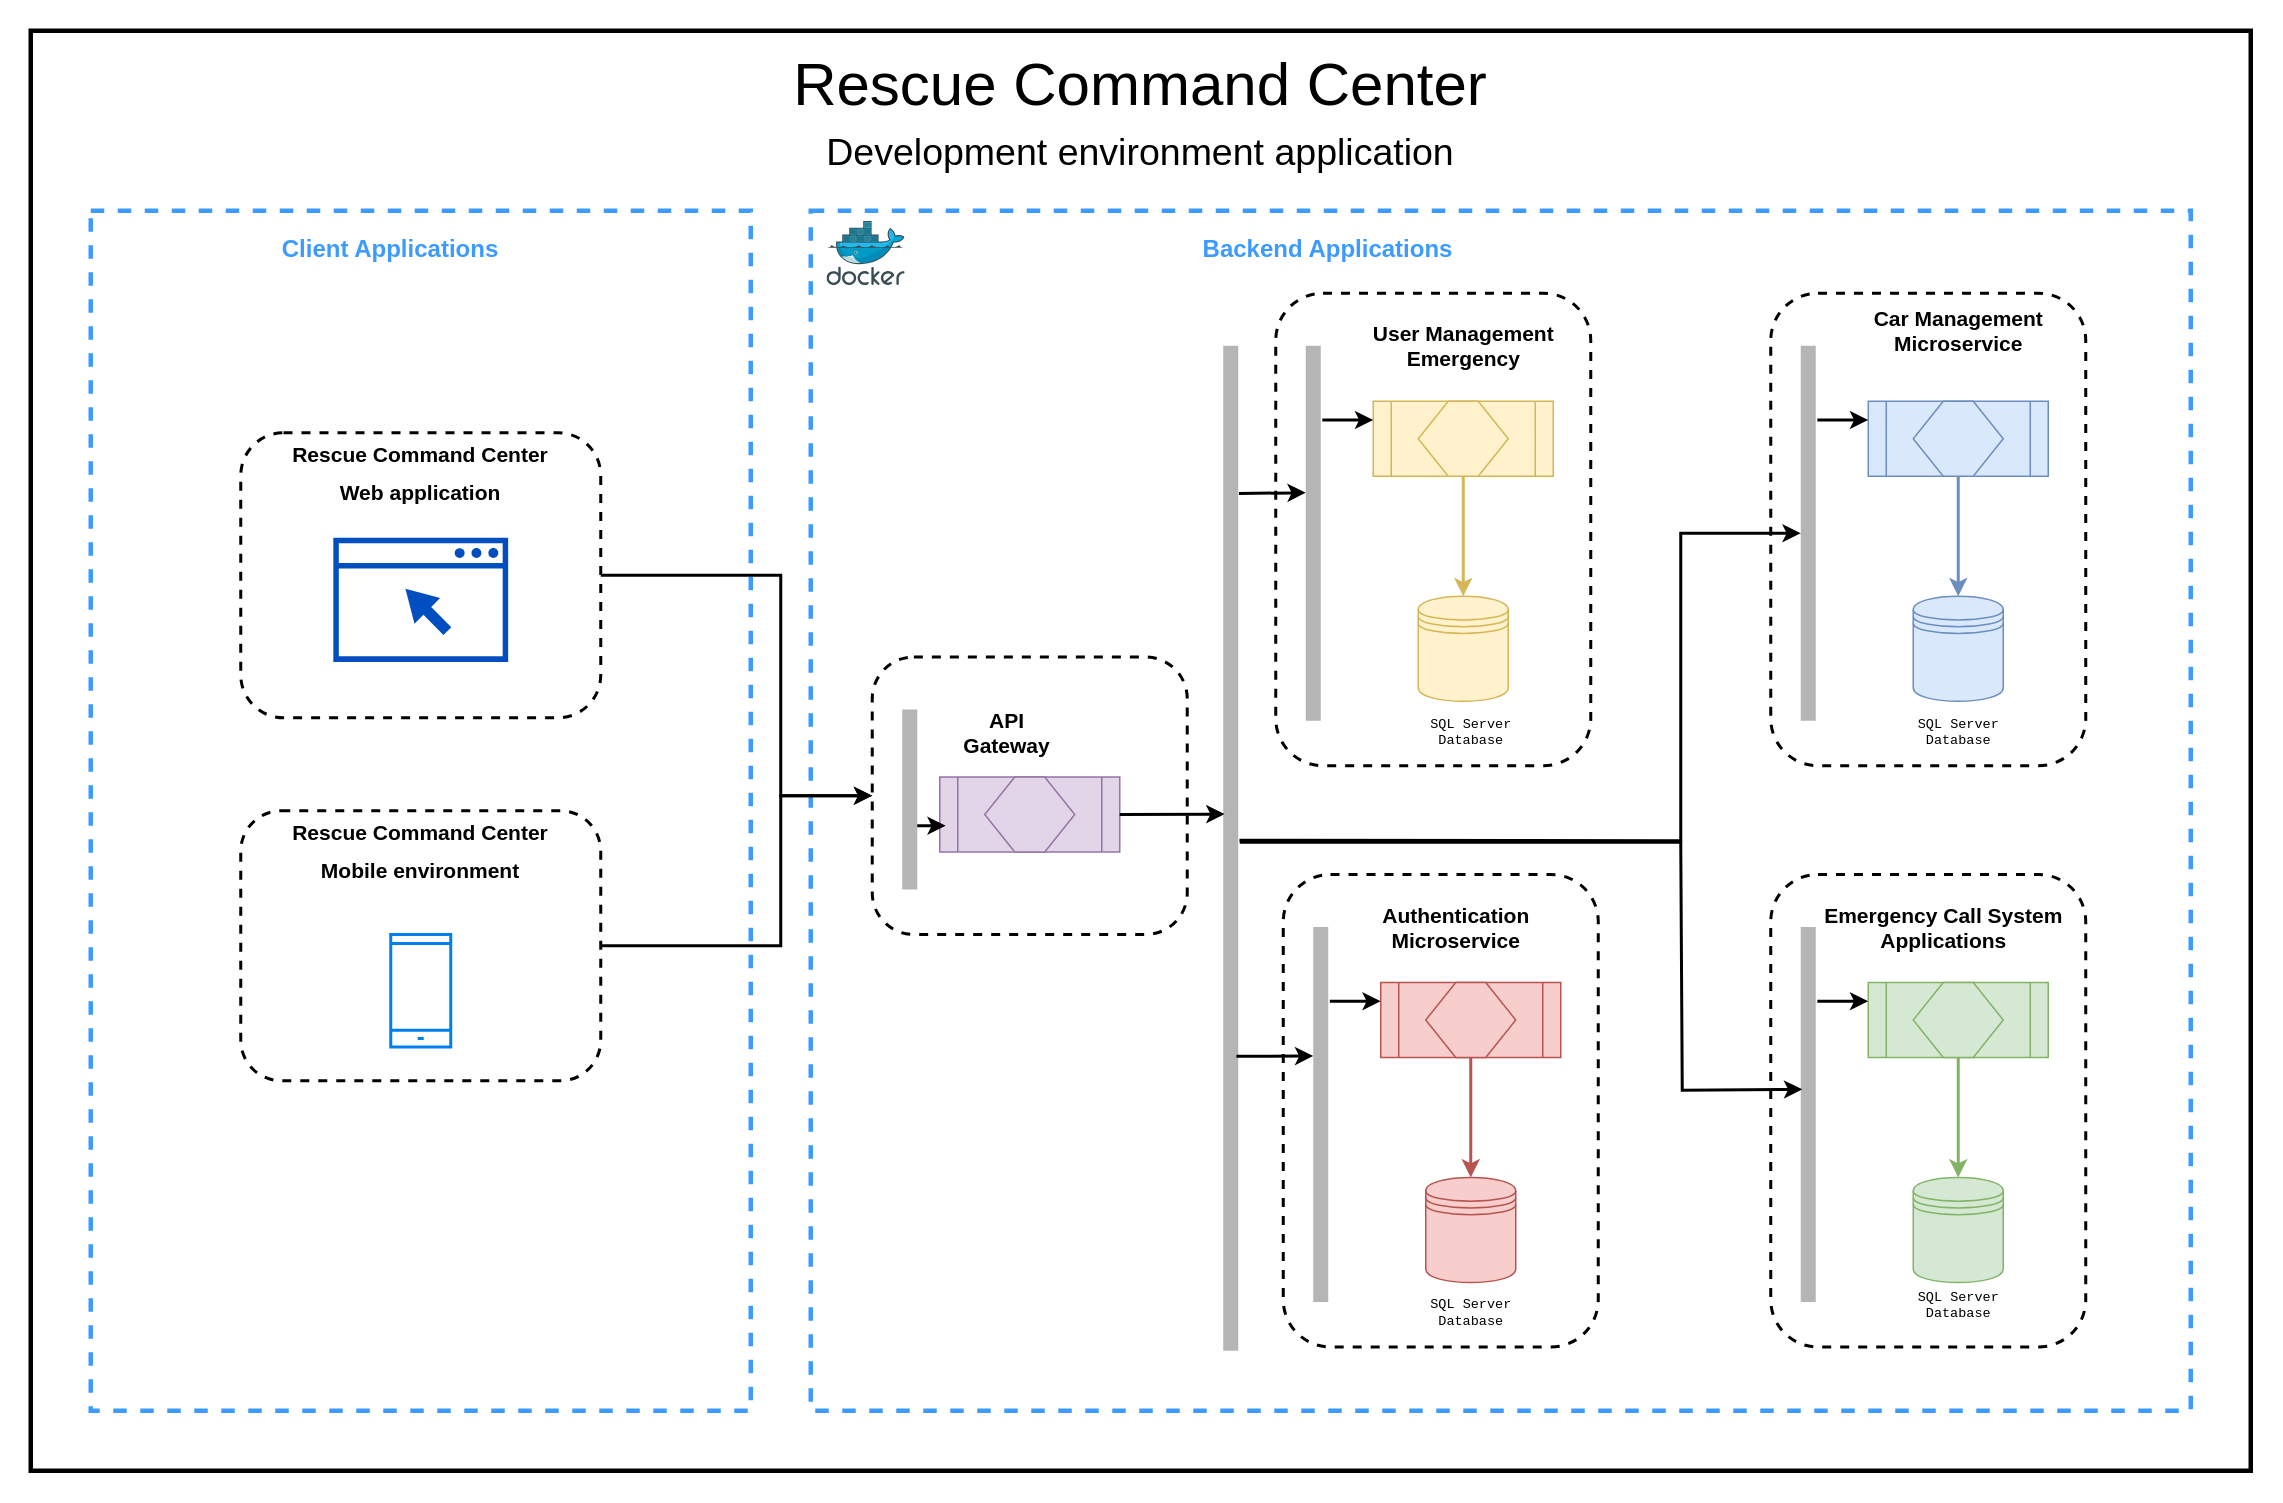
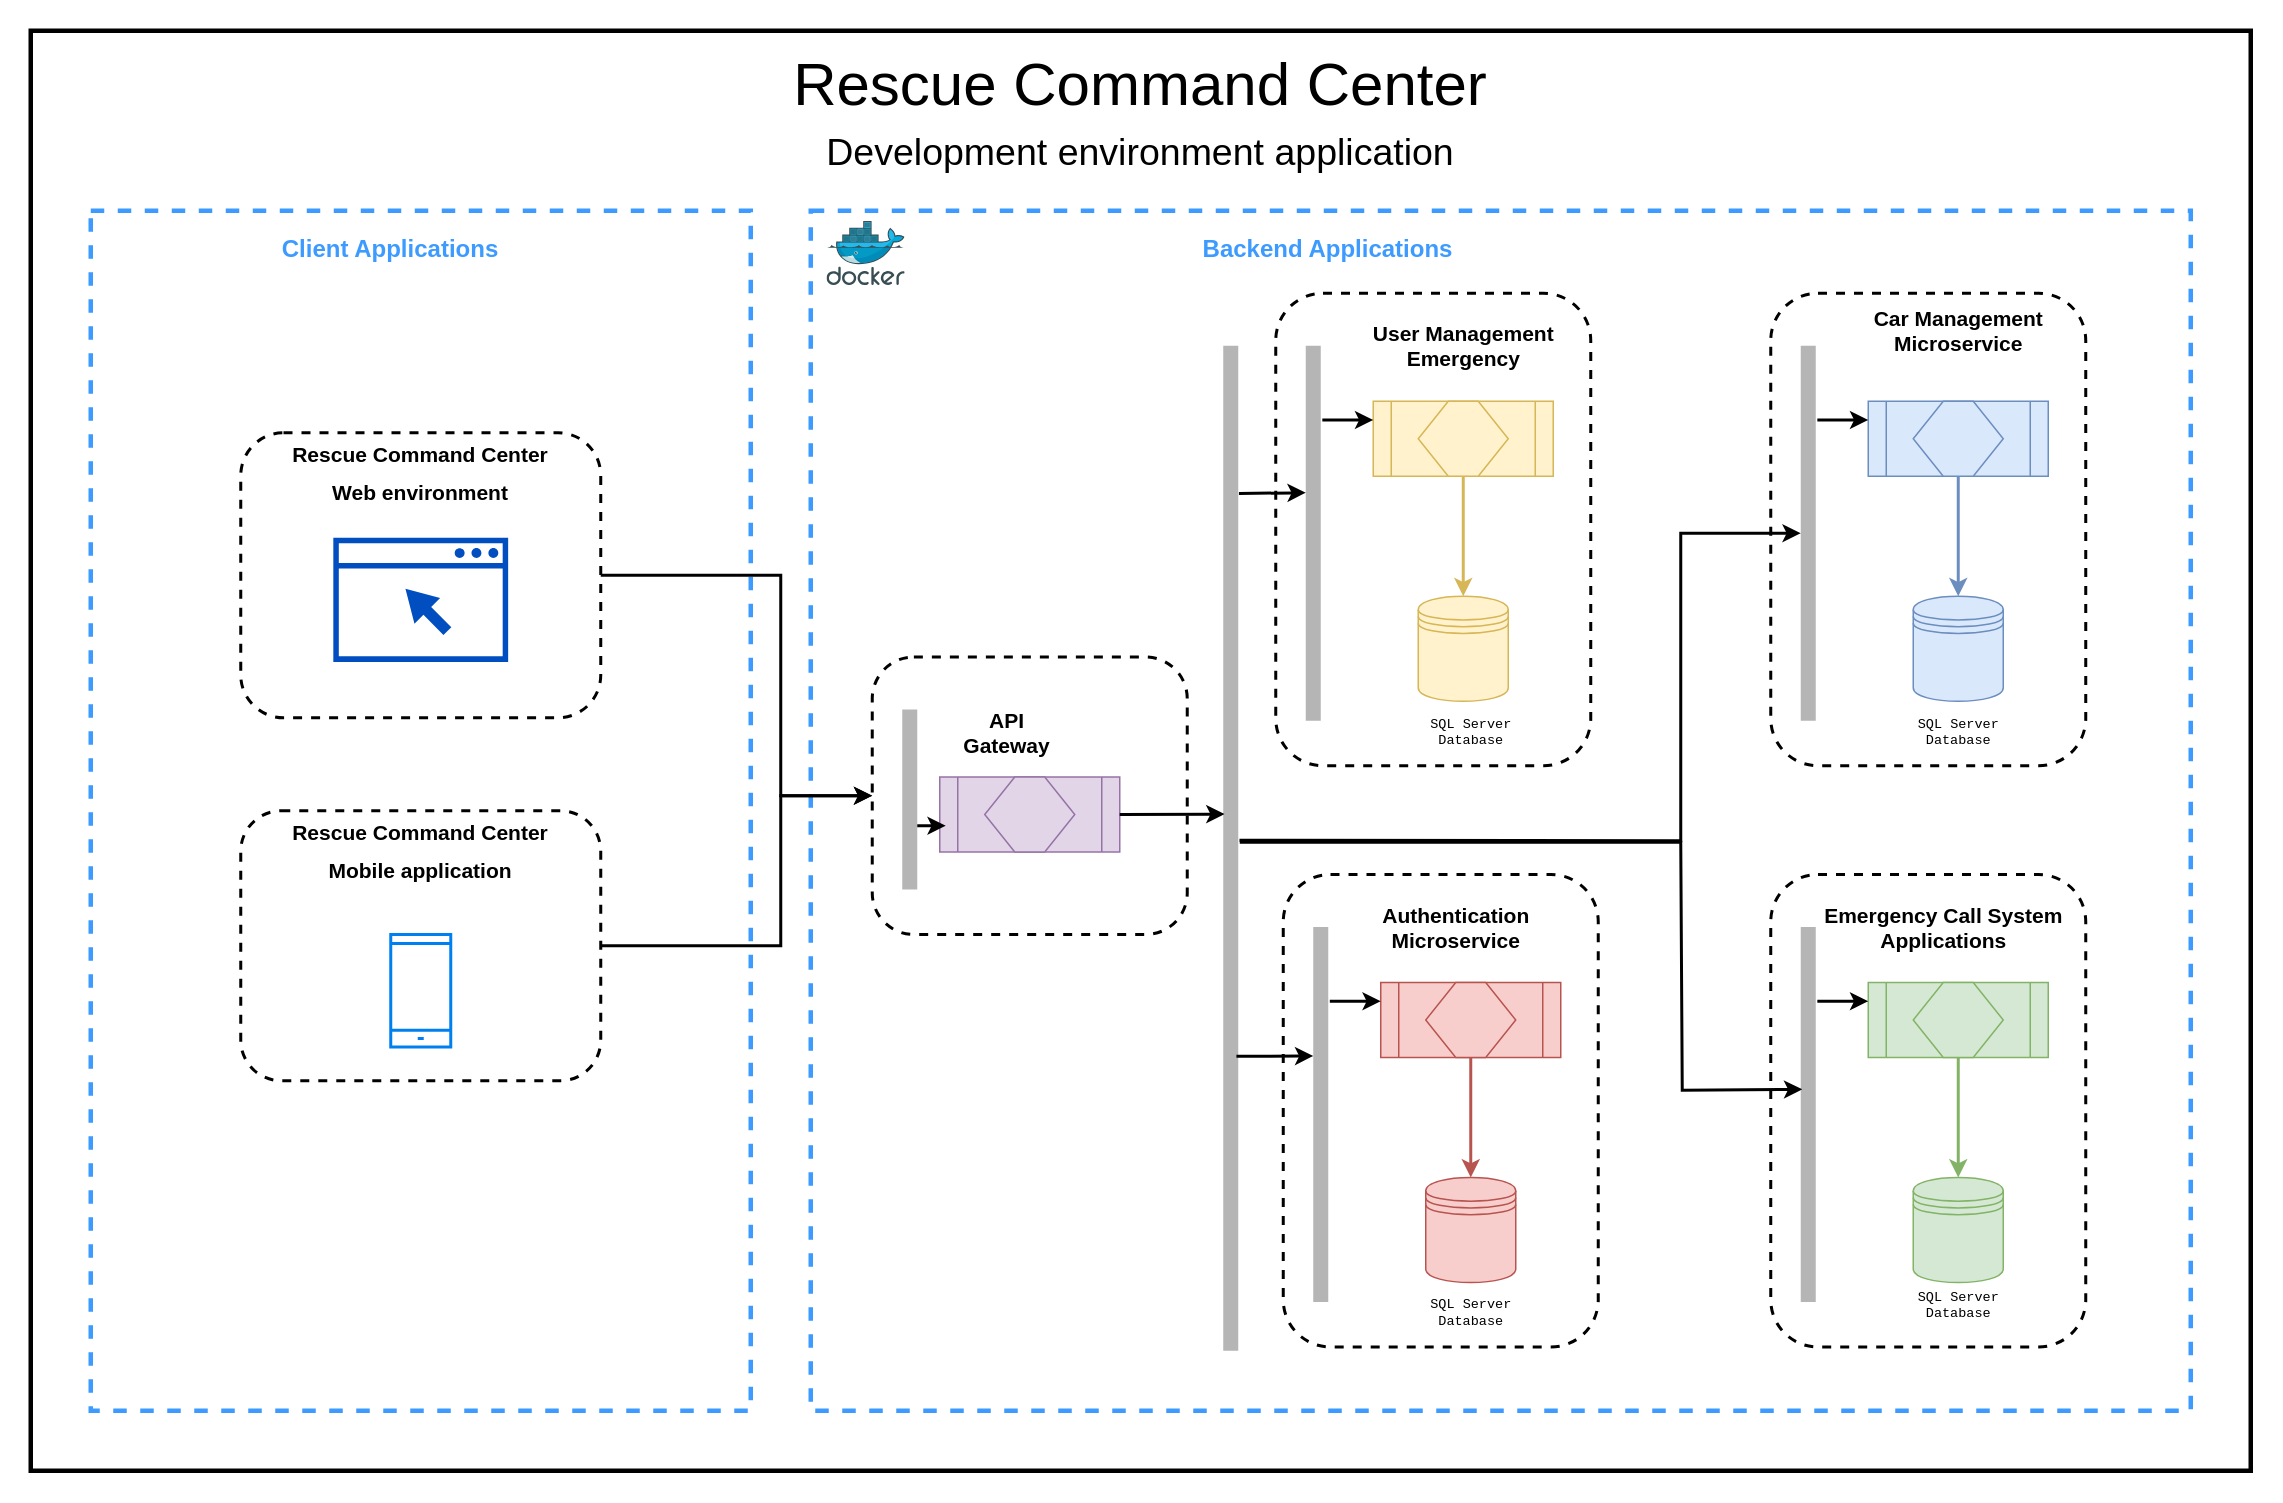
node "Web application": label "Web application" -> "Web environment"
node "Mobile environment": label "Mobile environment" -> "Mobile application"
